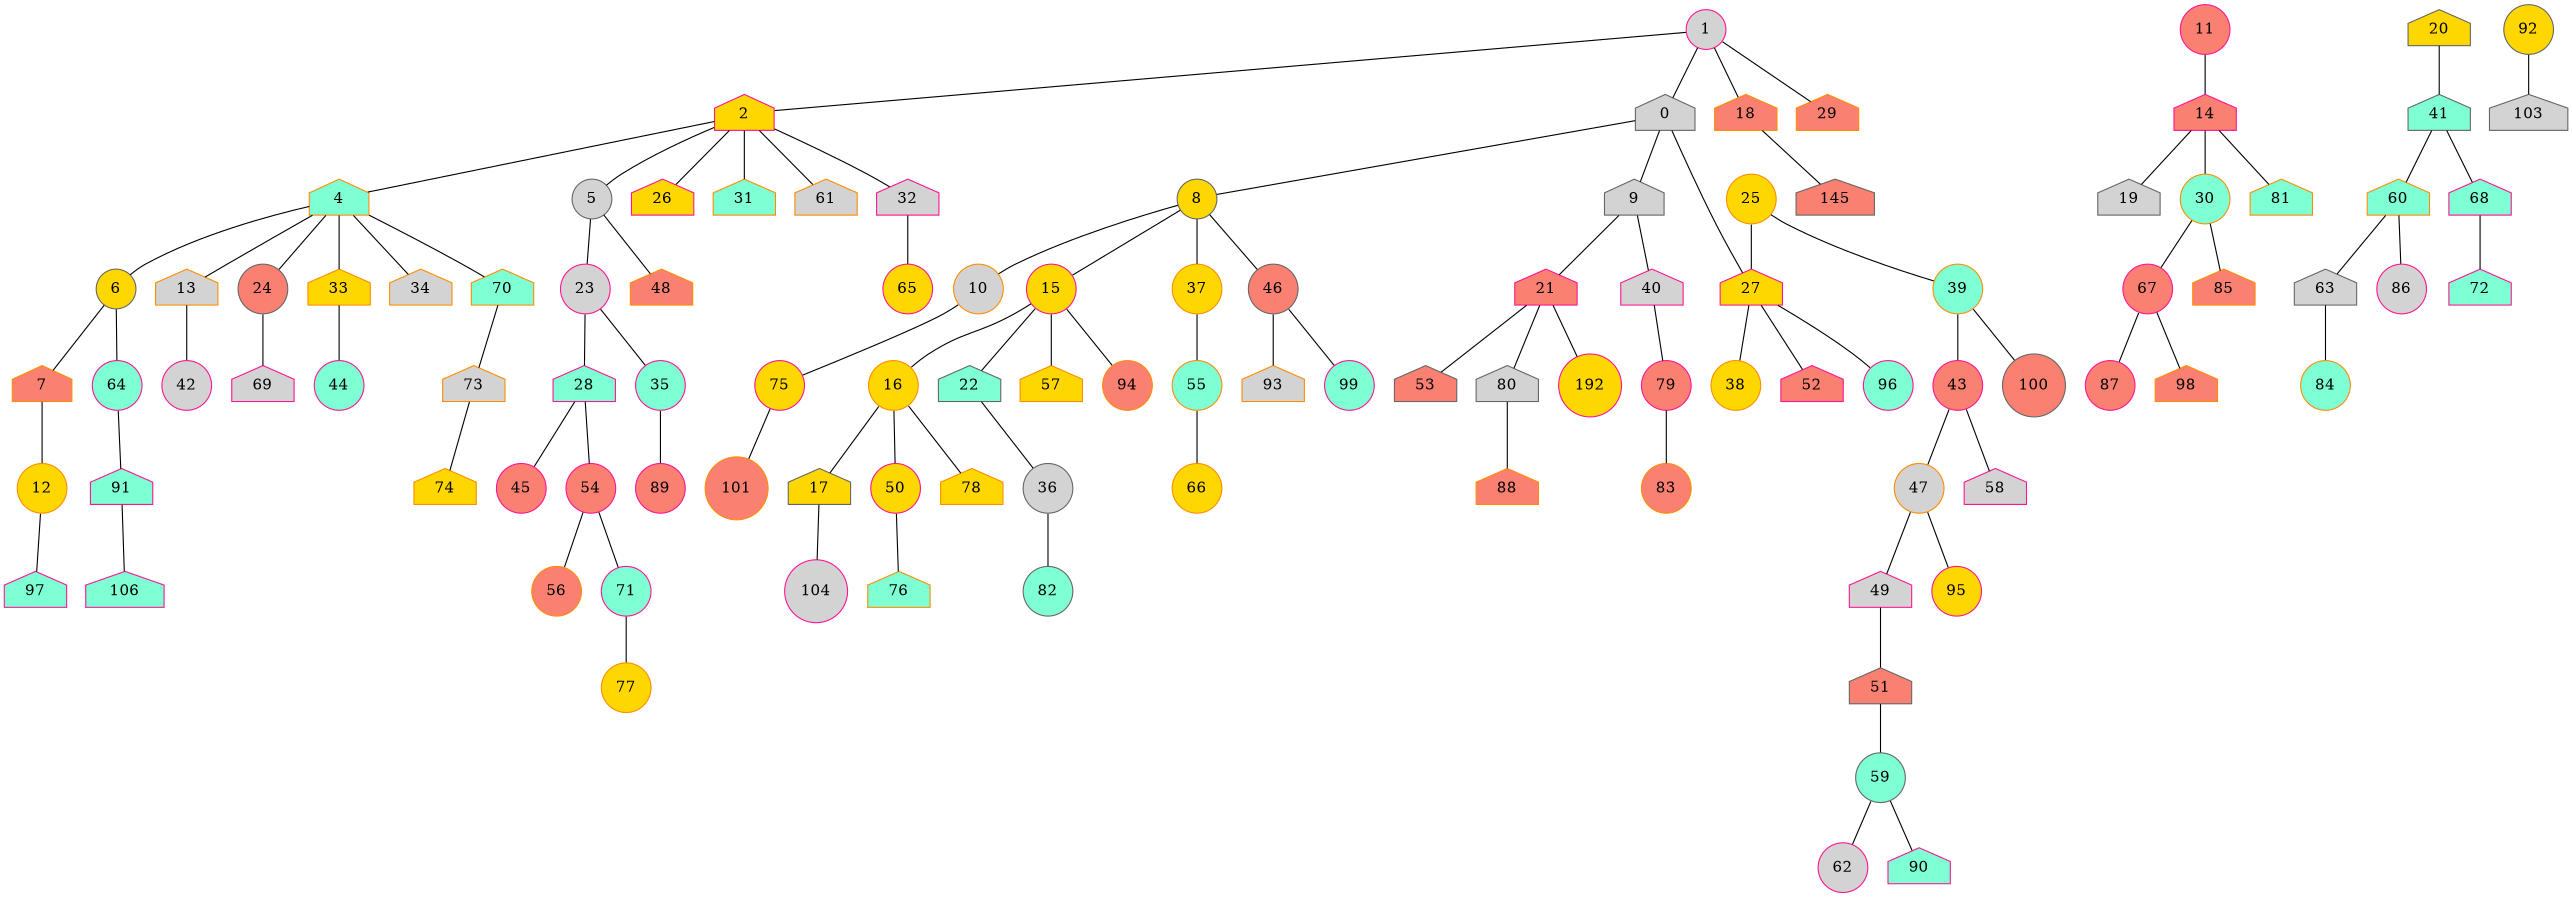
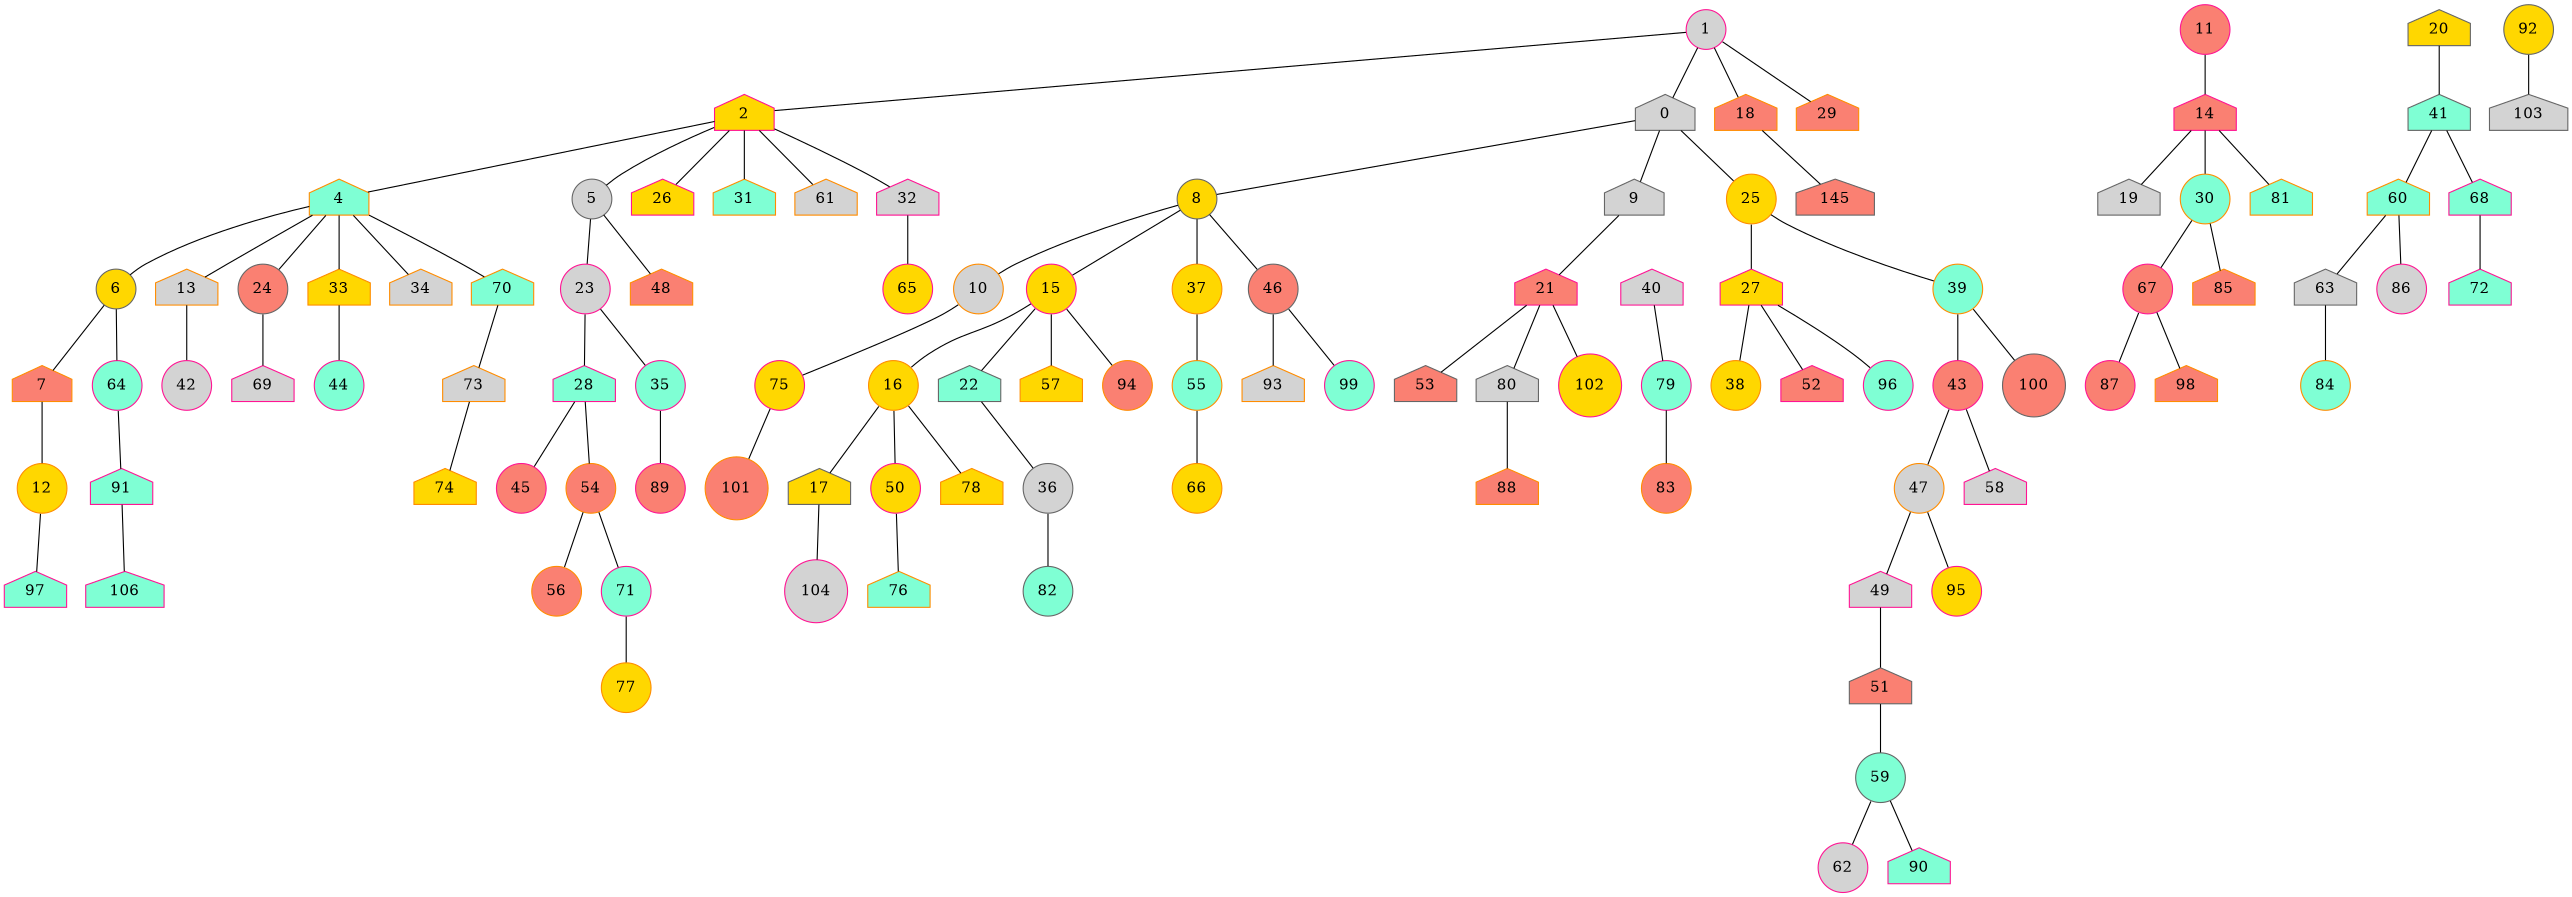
edge "0" -- "27": now "0" -- "25"
edge "9" -- "40": removed
node "192": label "192" -> "102"
node "79": fillcolor salmon -> aquamarine
node "54": color deeppink -> darkorange
